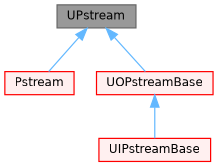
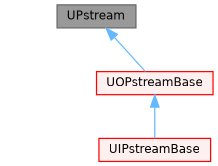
node "Pstream": removed
